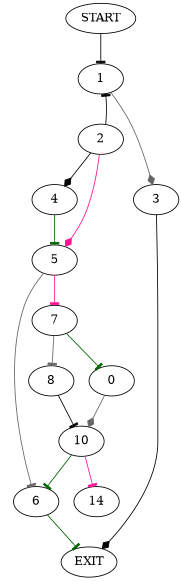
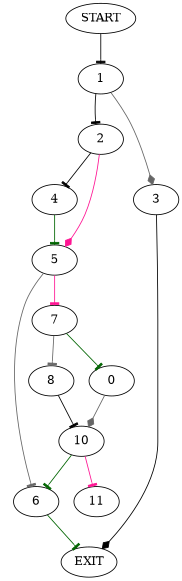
edge "2" -> "1": reversed
edge "2" -> "4": arrowhead diamond -> tee
node "14": label "14" -> "11"
